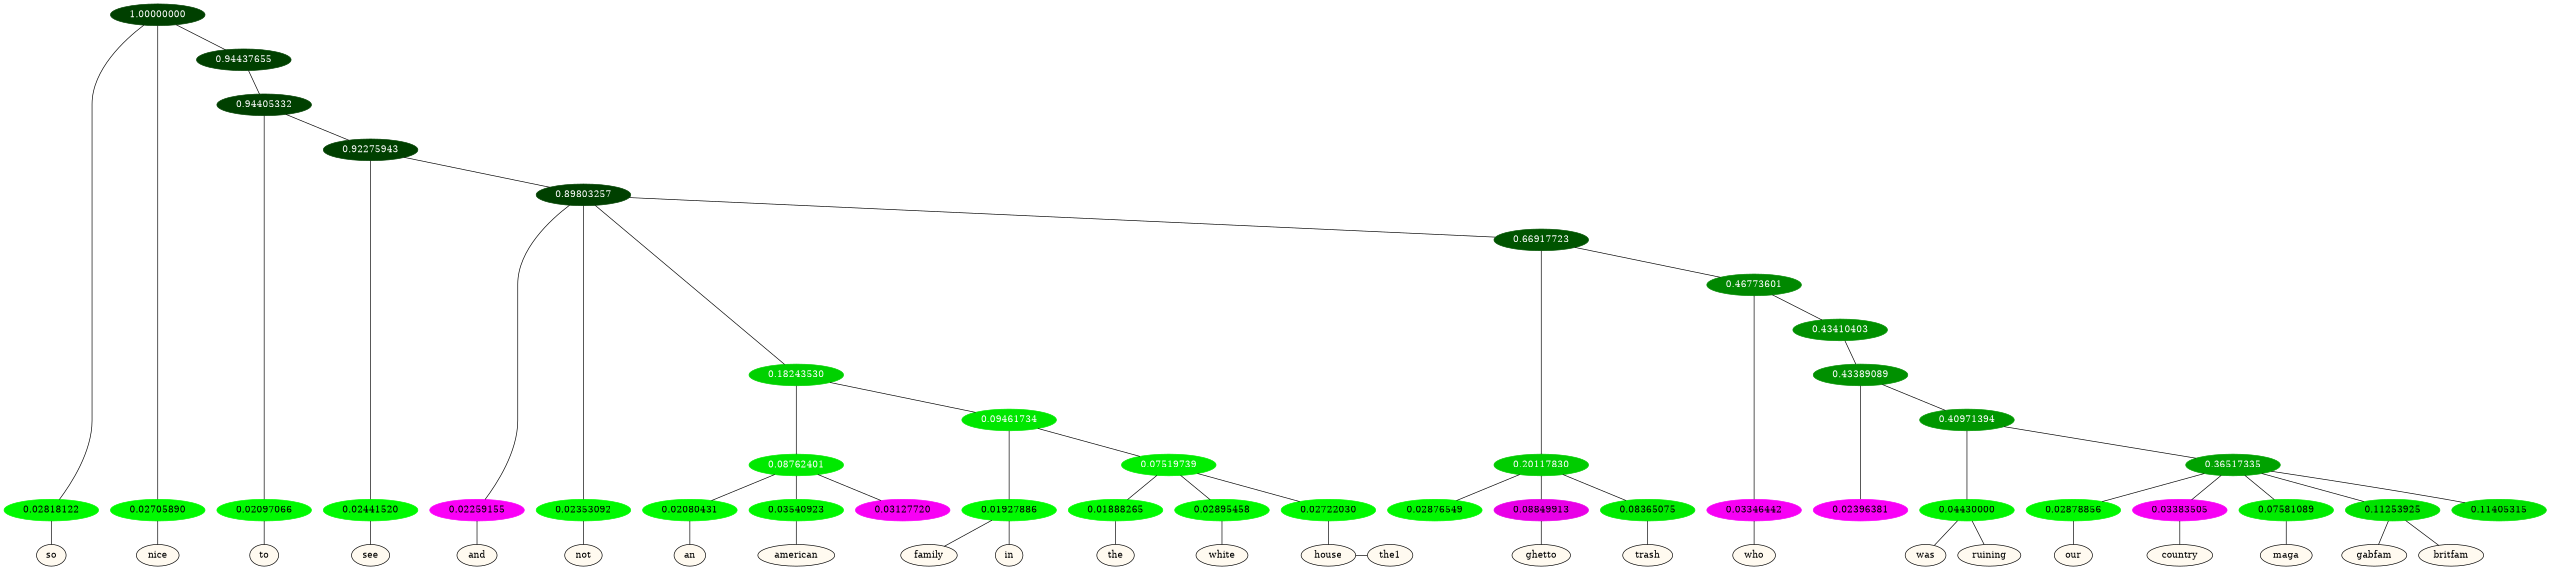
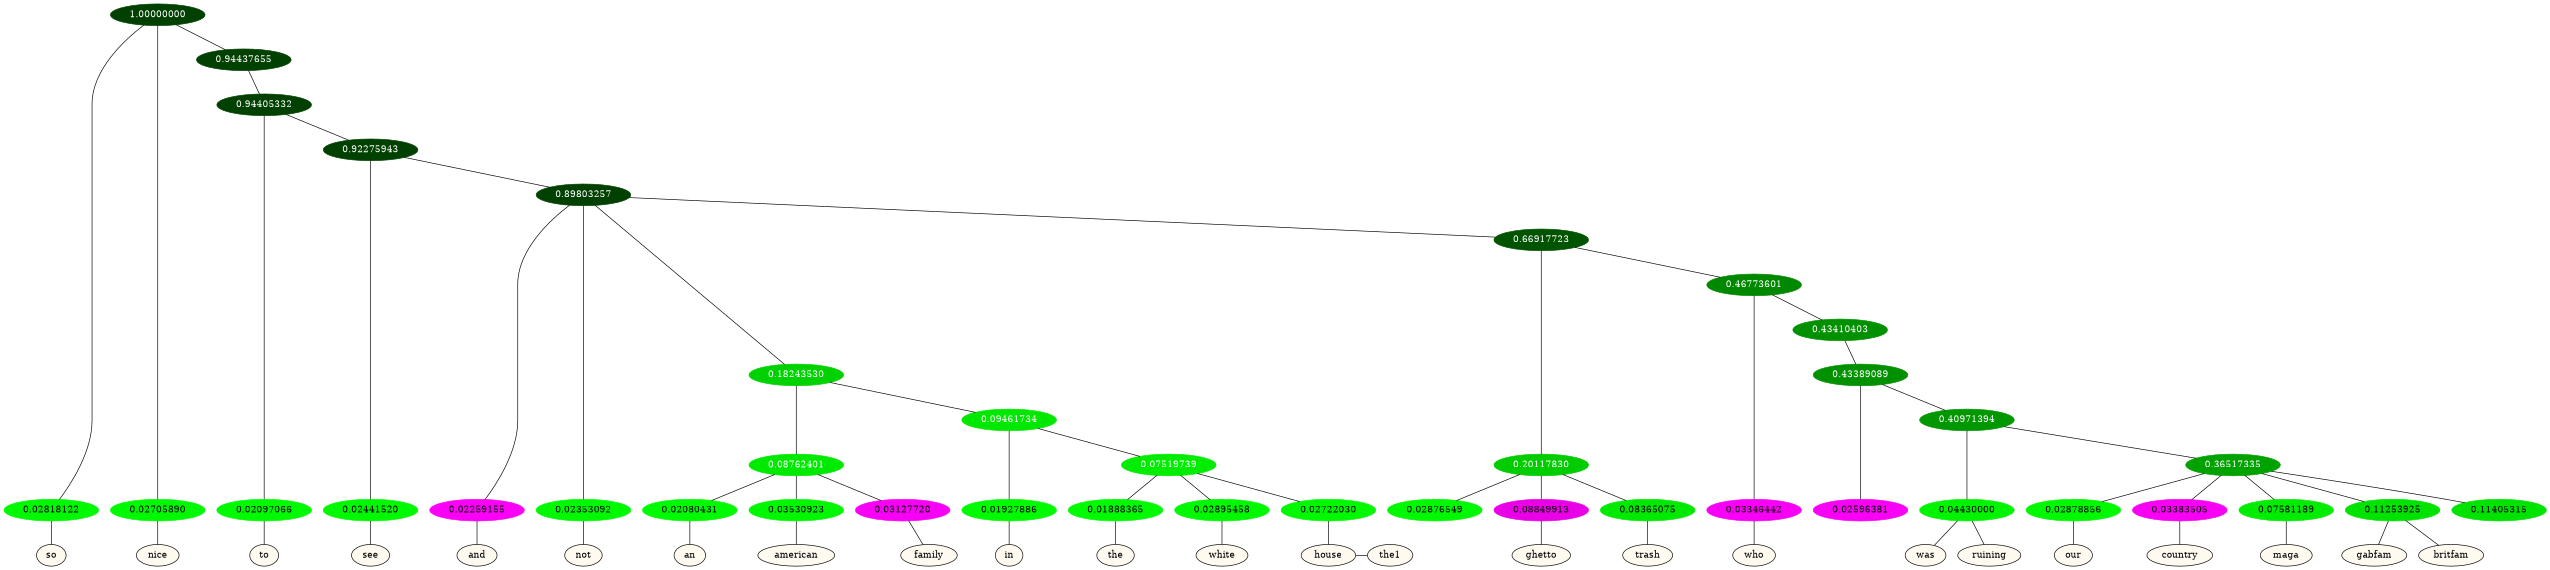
node "0.03540923": label "0.03540923" -> "0.03530923"
node "0.01888265": label "0.01888265" -> "0.01888365"
node "0.02396381": label "0.02396381" -> "0.02596381"
node "0.07581089": label "0.07581089" -> "0.07581189"
edge "0.01927886" -- "family": now "0.03127720" -- "family"
